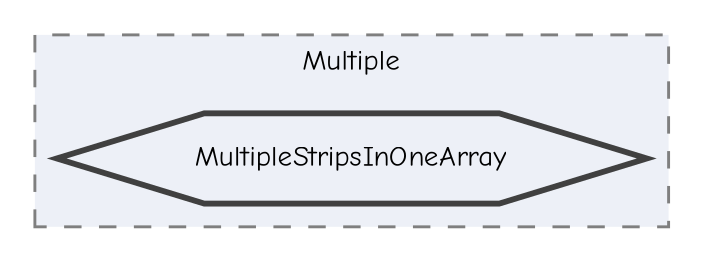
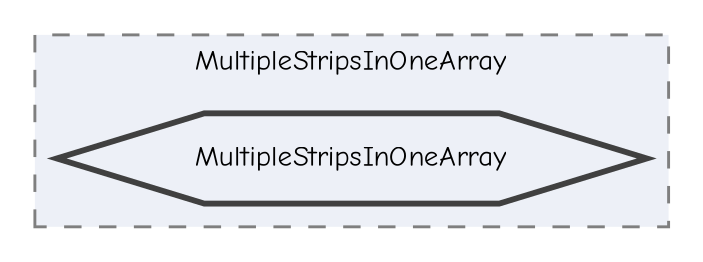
cluster "Multiple": label "Multiple" -> "MultipleStripsInOneArray"
